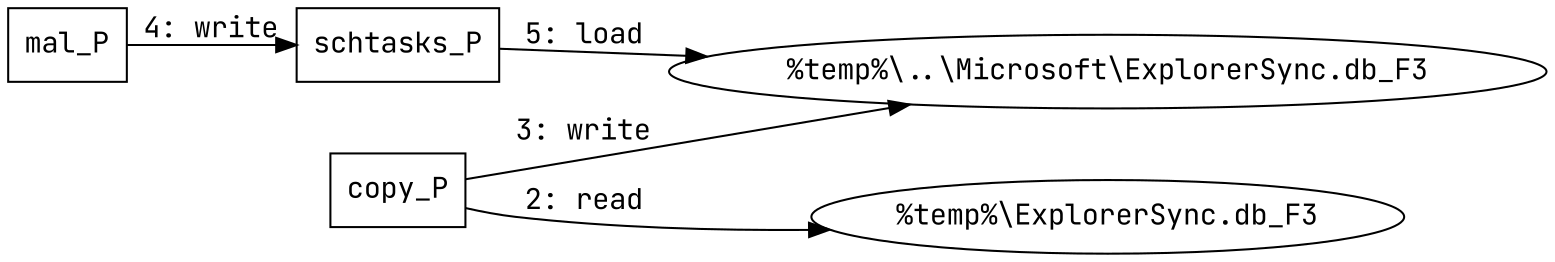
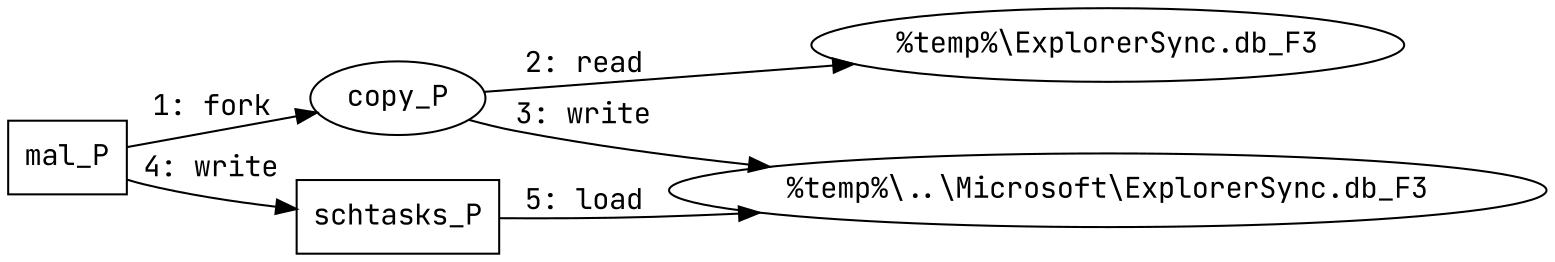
edge "mal_P" -> "copy_P": added, label "1: fork"
node "copy_P": shape box -> ellipse
